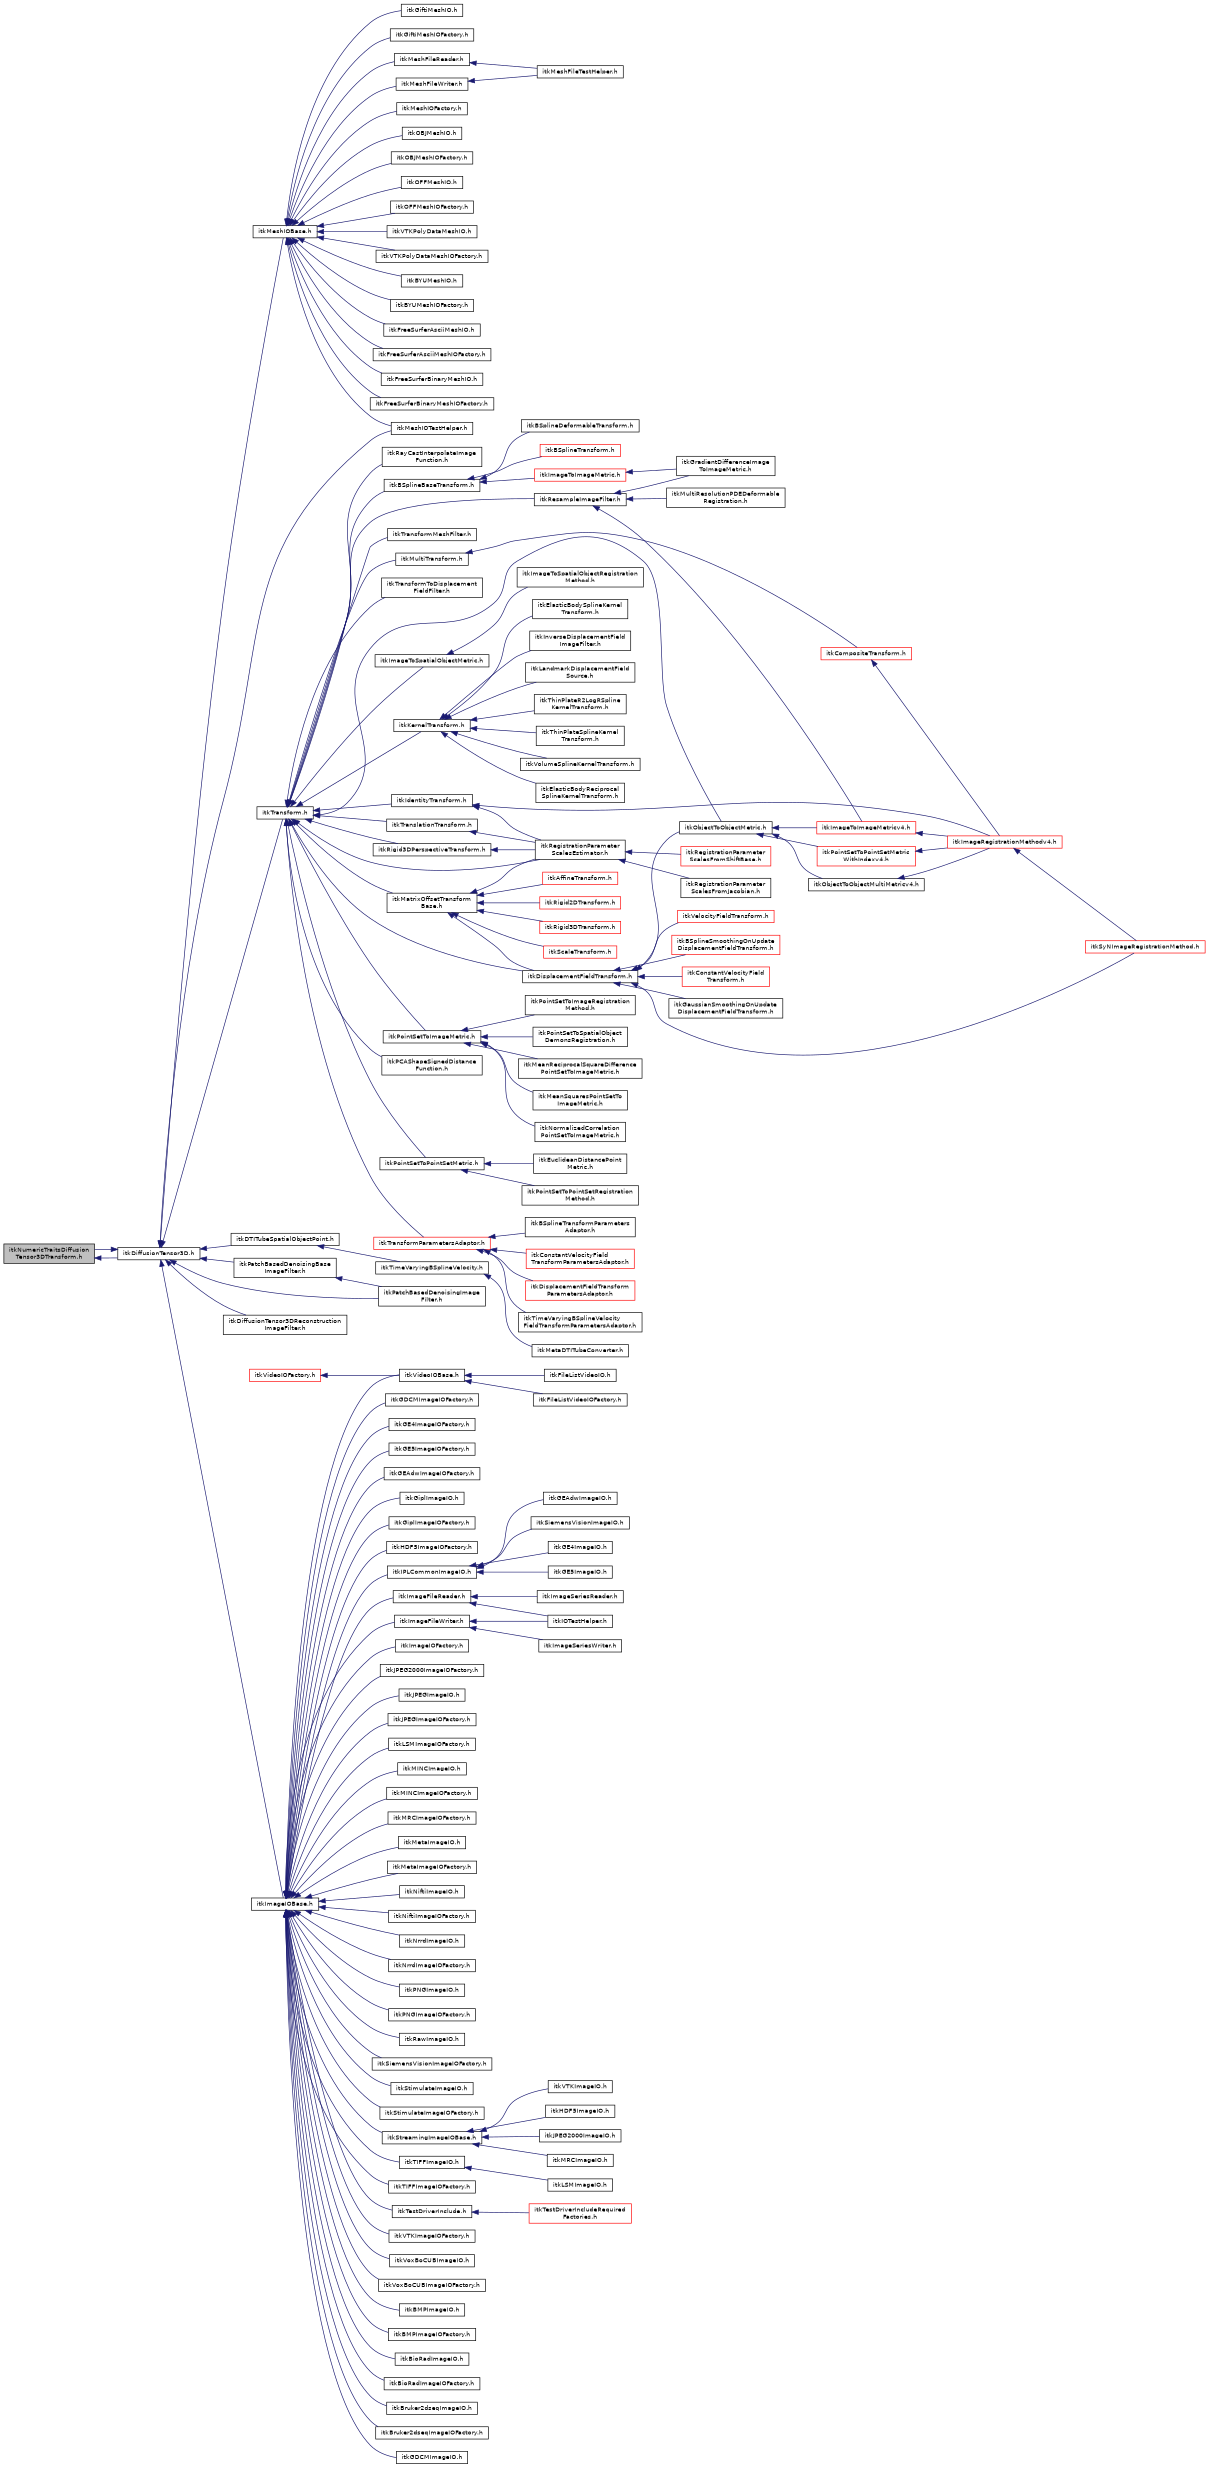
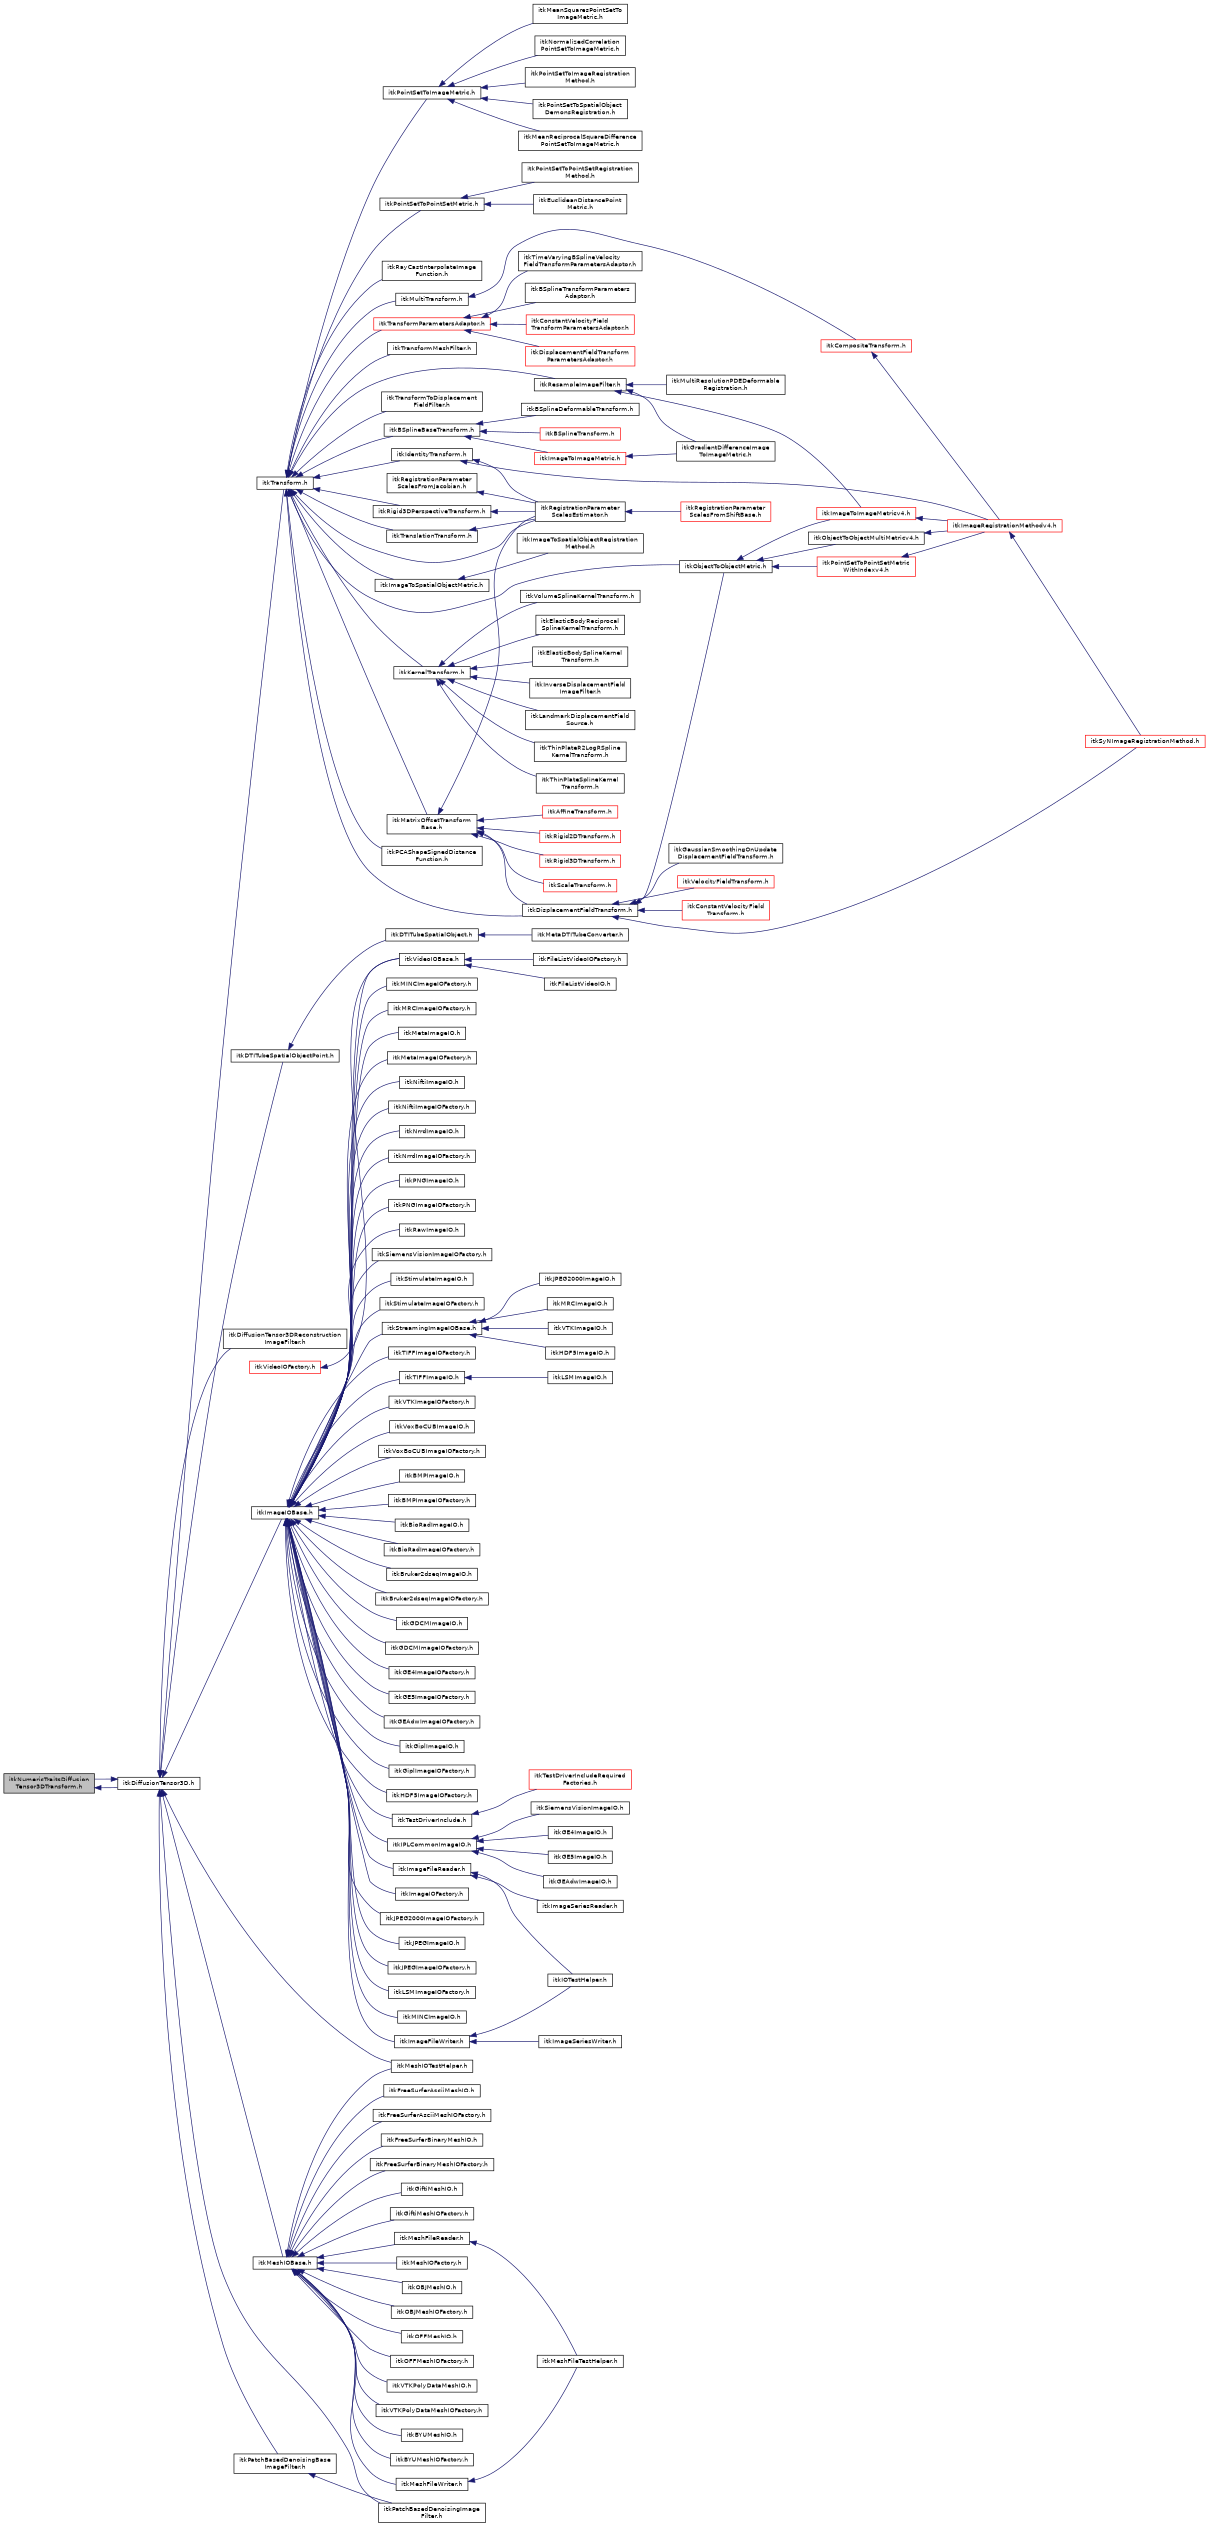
edge "itkRegistrationParameter ScalesFromJacobian.h" -> "itkRegistrationParameter ScalesEstimator.h": reversed
node "itkBSplineSmoothingOnUpdate DisplacementFieldTransform.h": removed
node "itkTimeVaryingBSplineVelocity.h": label "itkTimeVaryingBSplineVelocity.h" -> "itkDTITubeSpatialObject.h"
